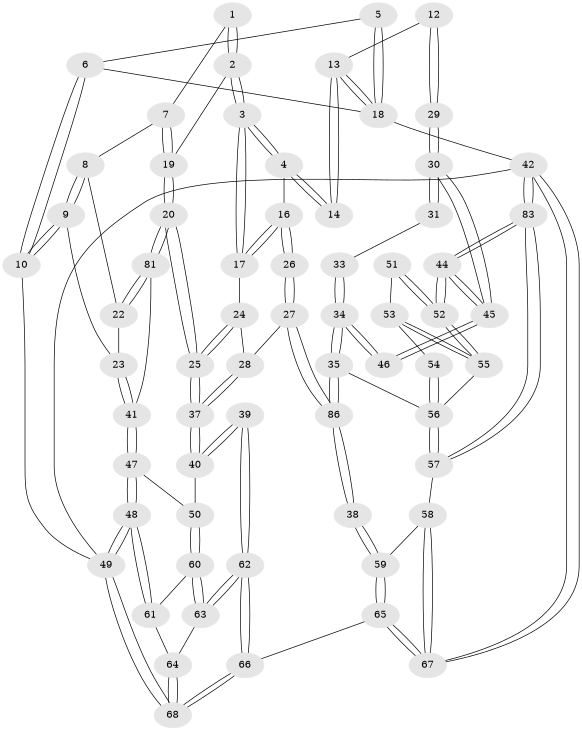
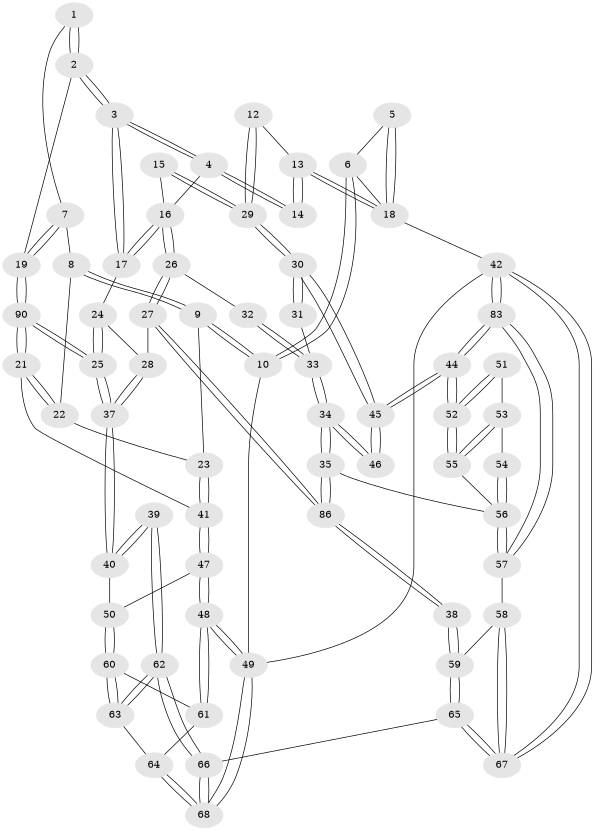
node "15": added
node "20": label "20" -> "90"
node "81": label "81" -> "21"
node "32": added
